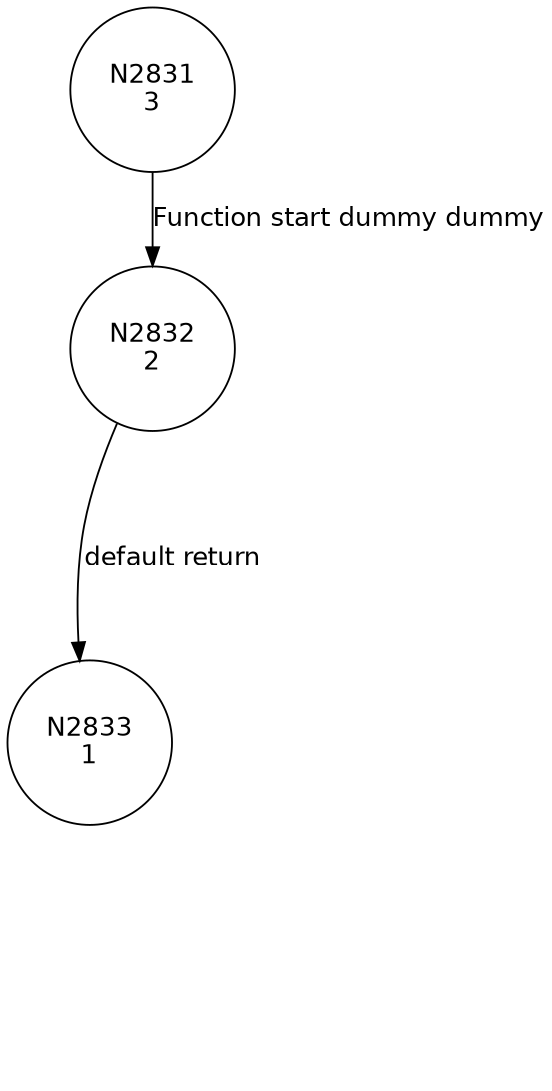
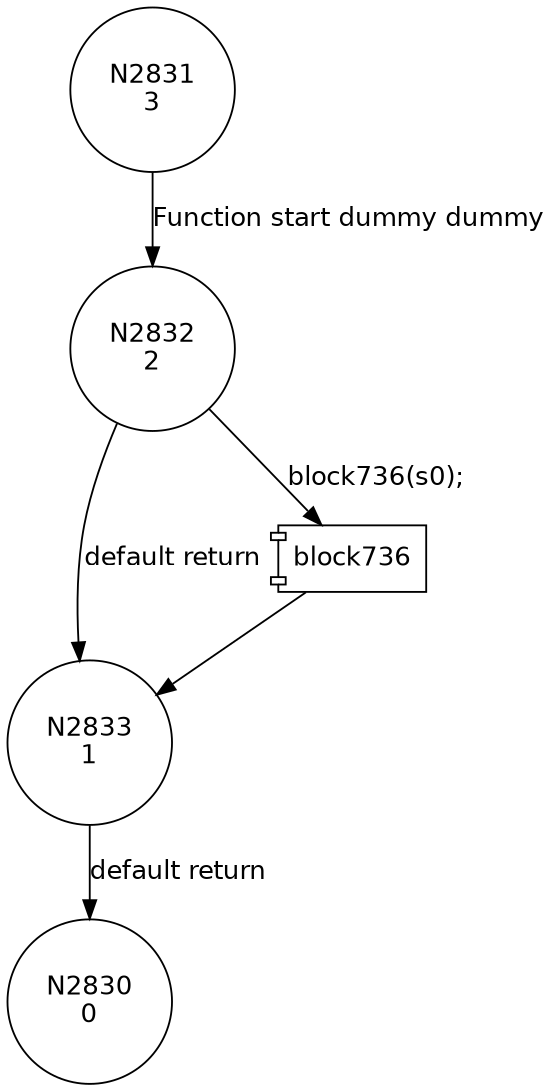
node "block736": added
node "N2830 0": added
